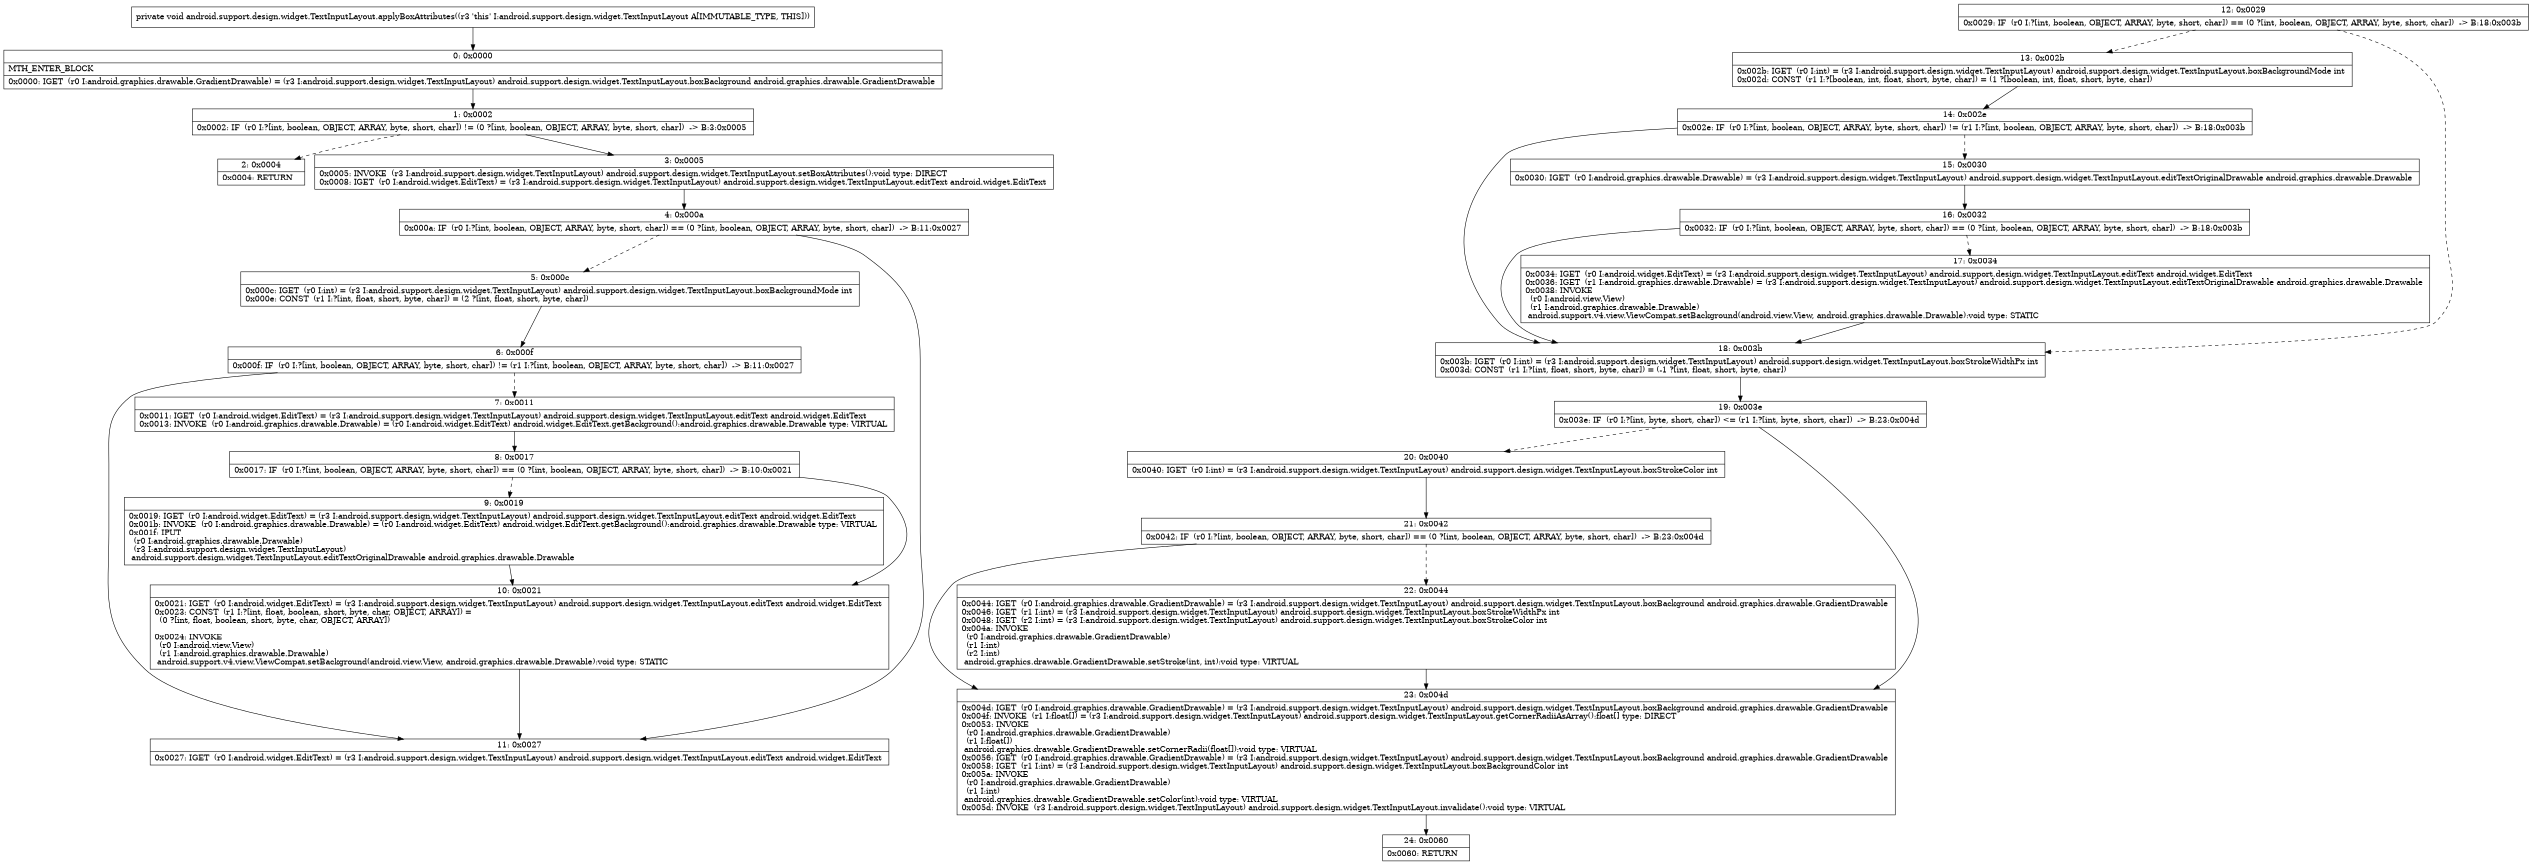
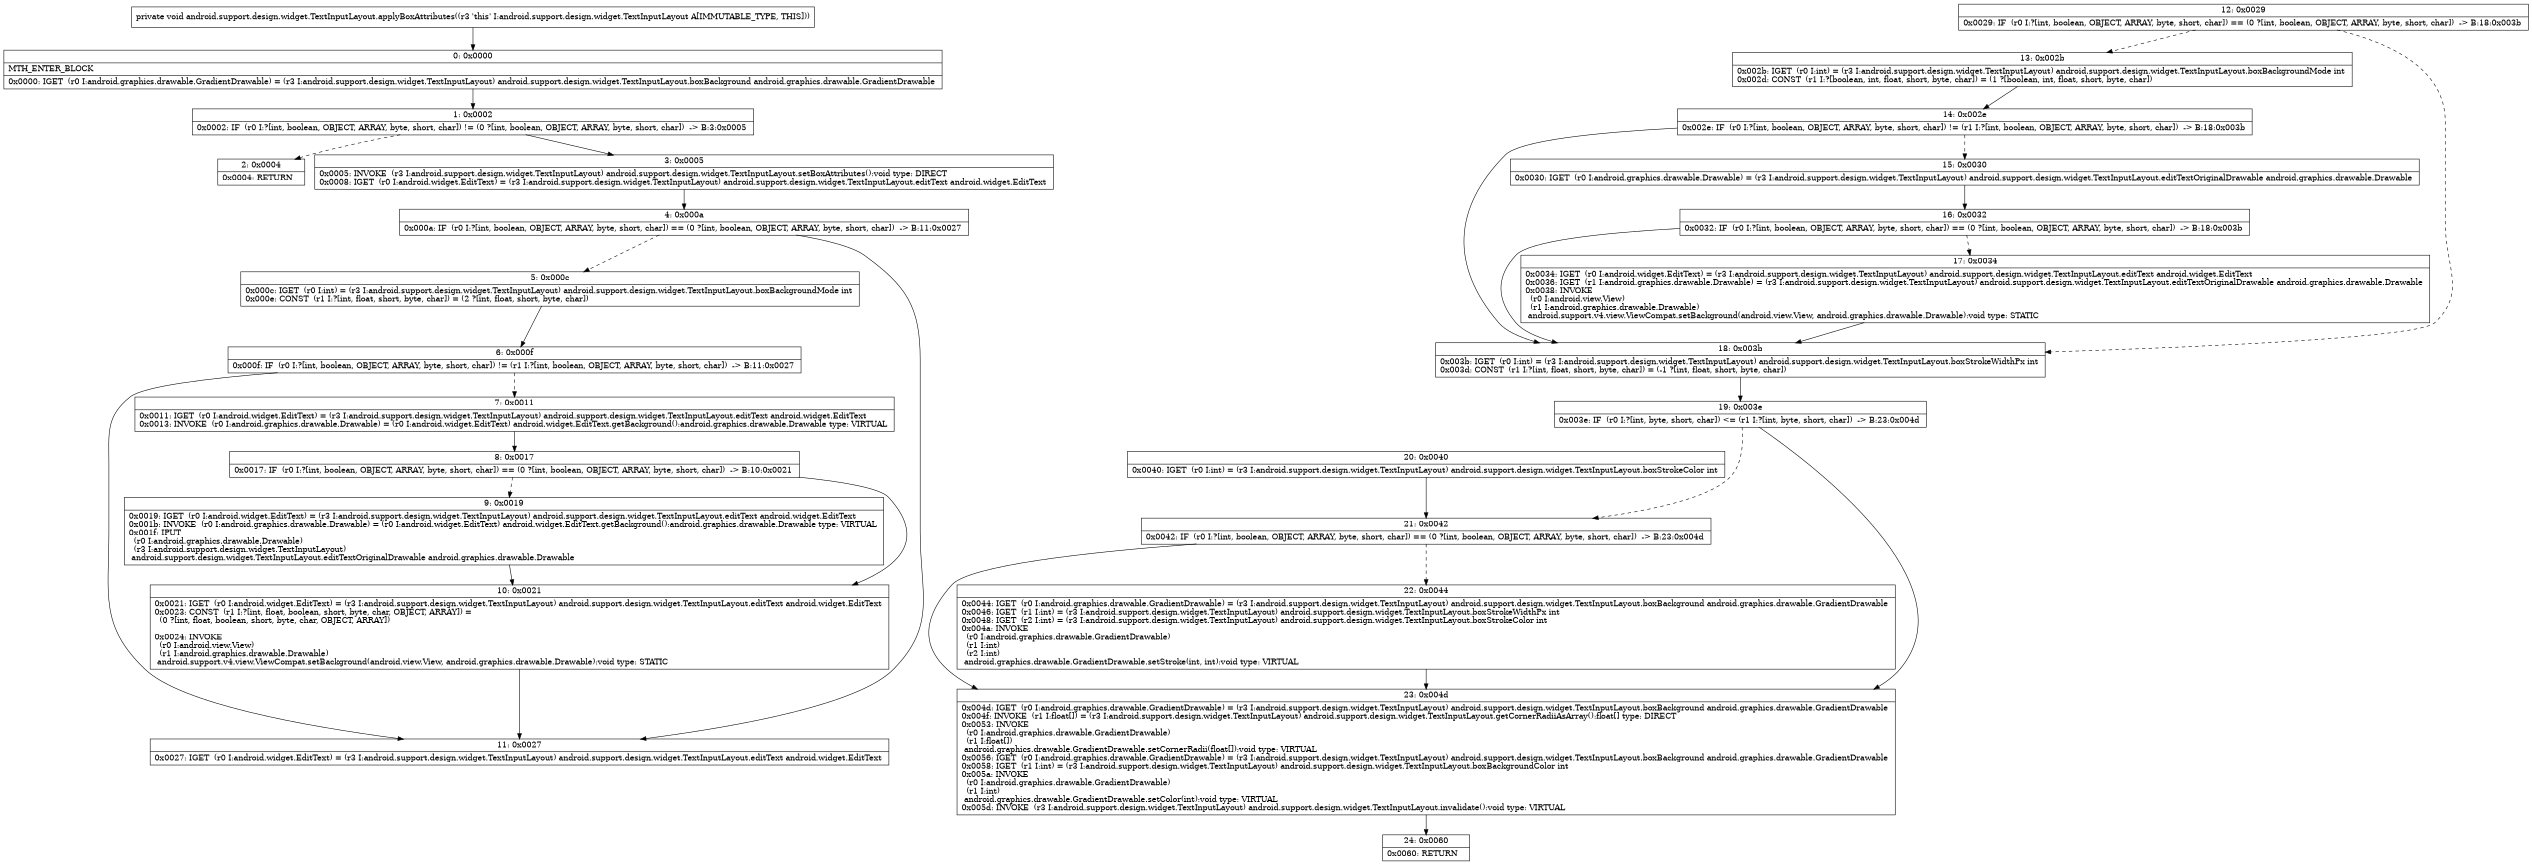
edge "19: 0x003e" -> "20: 0x0040": now "19: 0x003e" -> "21: 0x0042"
